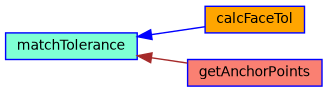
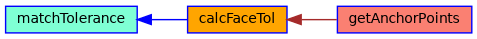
edge "getAnchorPoints" -> "matchTolerance": now "getAnchorPoints" -> "calcFaceTol"
